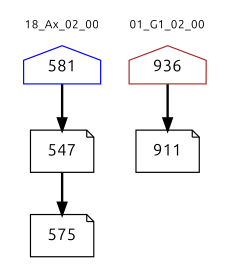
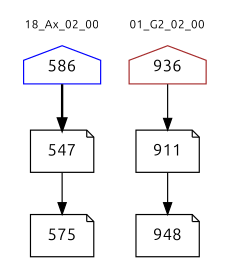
cluster "01_G1_02_00": label "01_G1_02_00" -> "01_G2_02_00"
node "581": label "581" -> "586"
edge "936" -> "911": style bold -> solid
edge "547" -> "575": style bold -> solid
node "948": added
